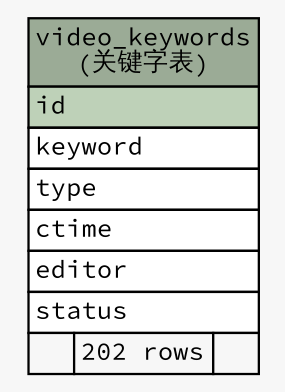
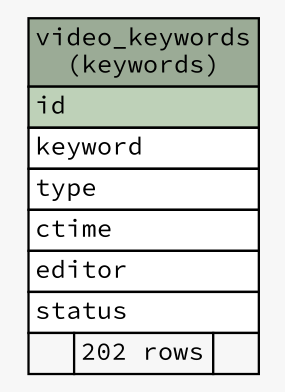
node "video_keywords": text "(关键字表)" -> "(keywords)"
